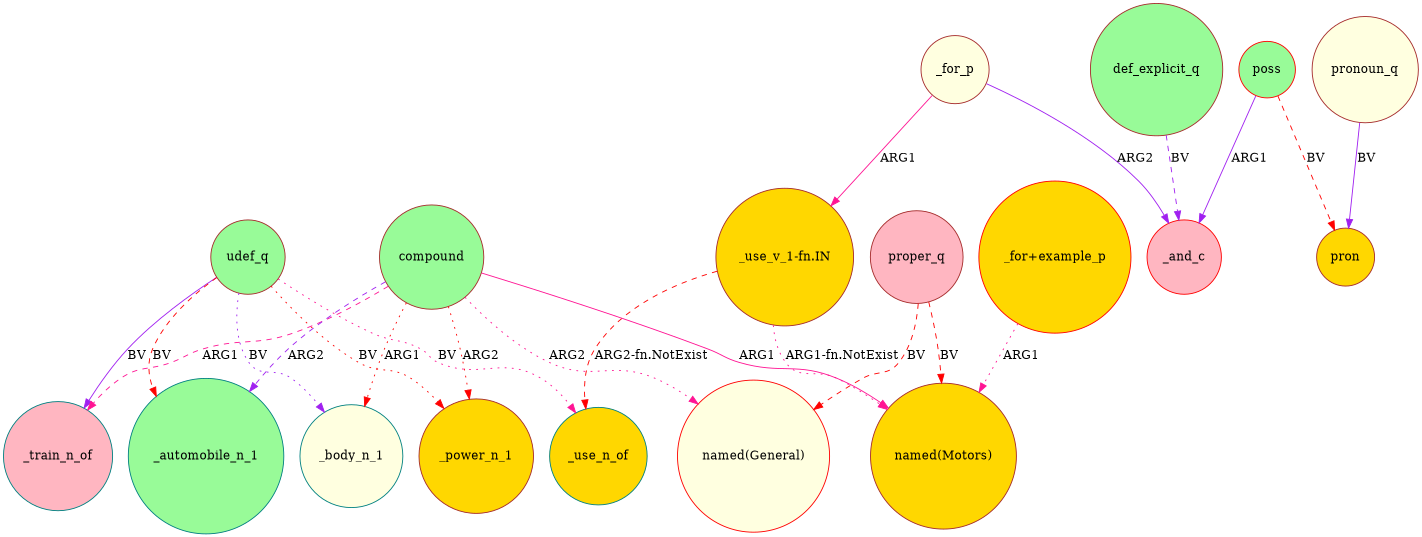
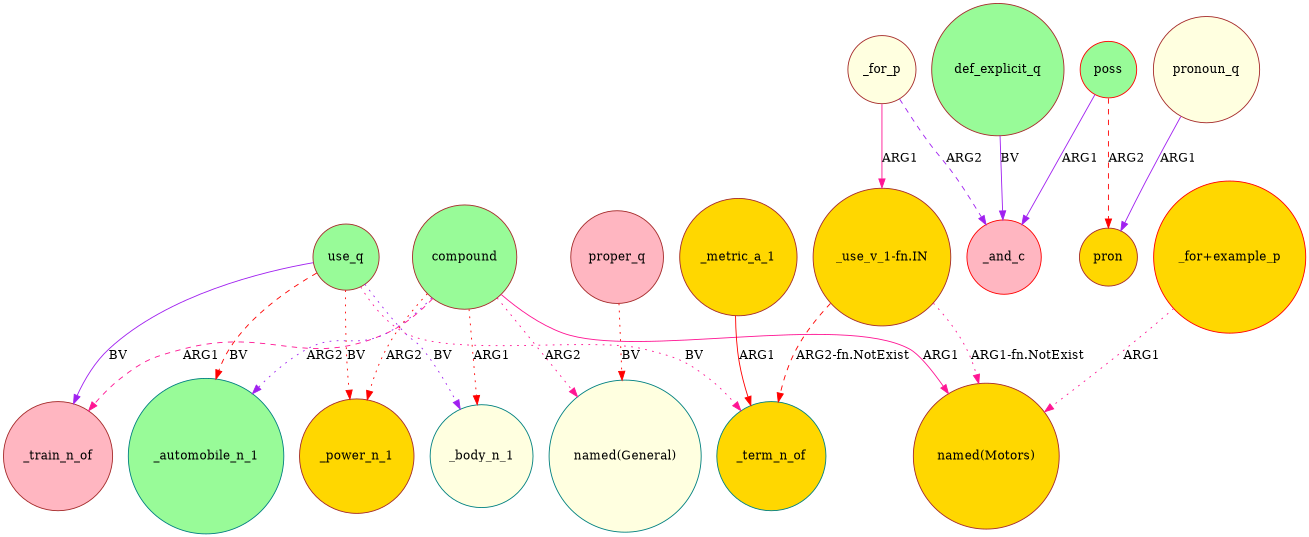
edge "_for_p" -> "_and_c": style solid -> dashed
edge "poss" -> "pron": label "BV" -> "ARG2"
edge "pronoun_q" -> "pron": label "BV" -> "ARG1"
edge "def_explicit_q" -> "_and_c": style dashed -> solid
node "udef_q": label "udef_q" -> "use_q"
node "_metric_a_1": added
edge "compound" -> "_automobile_n_1": style dashed -> dotted
edge "proper_q" -> "named(Motors)": removed, label "BV"
edge "proper_q" -> "named(General)": style dashed -> dotted
node "_train_n_of": color teal -> brown
node "_use_n_of": label "_use_n_of" -> "_term_n_of"
node "named(General)": color red -> teal
